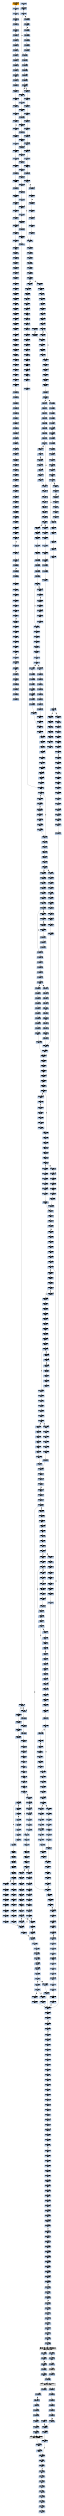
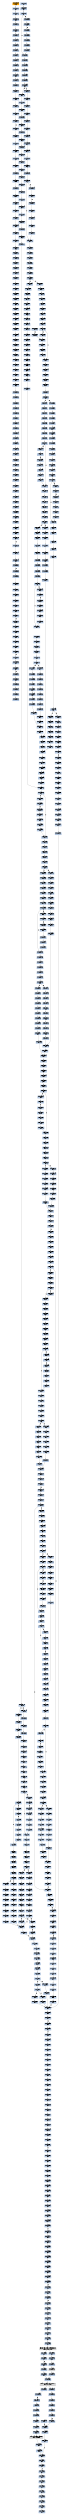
node "0x0041c868 movl": removed
